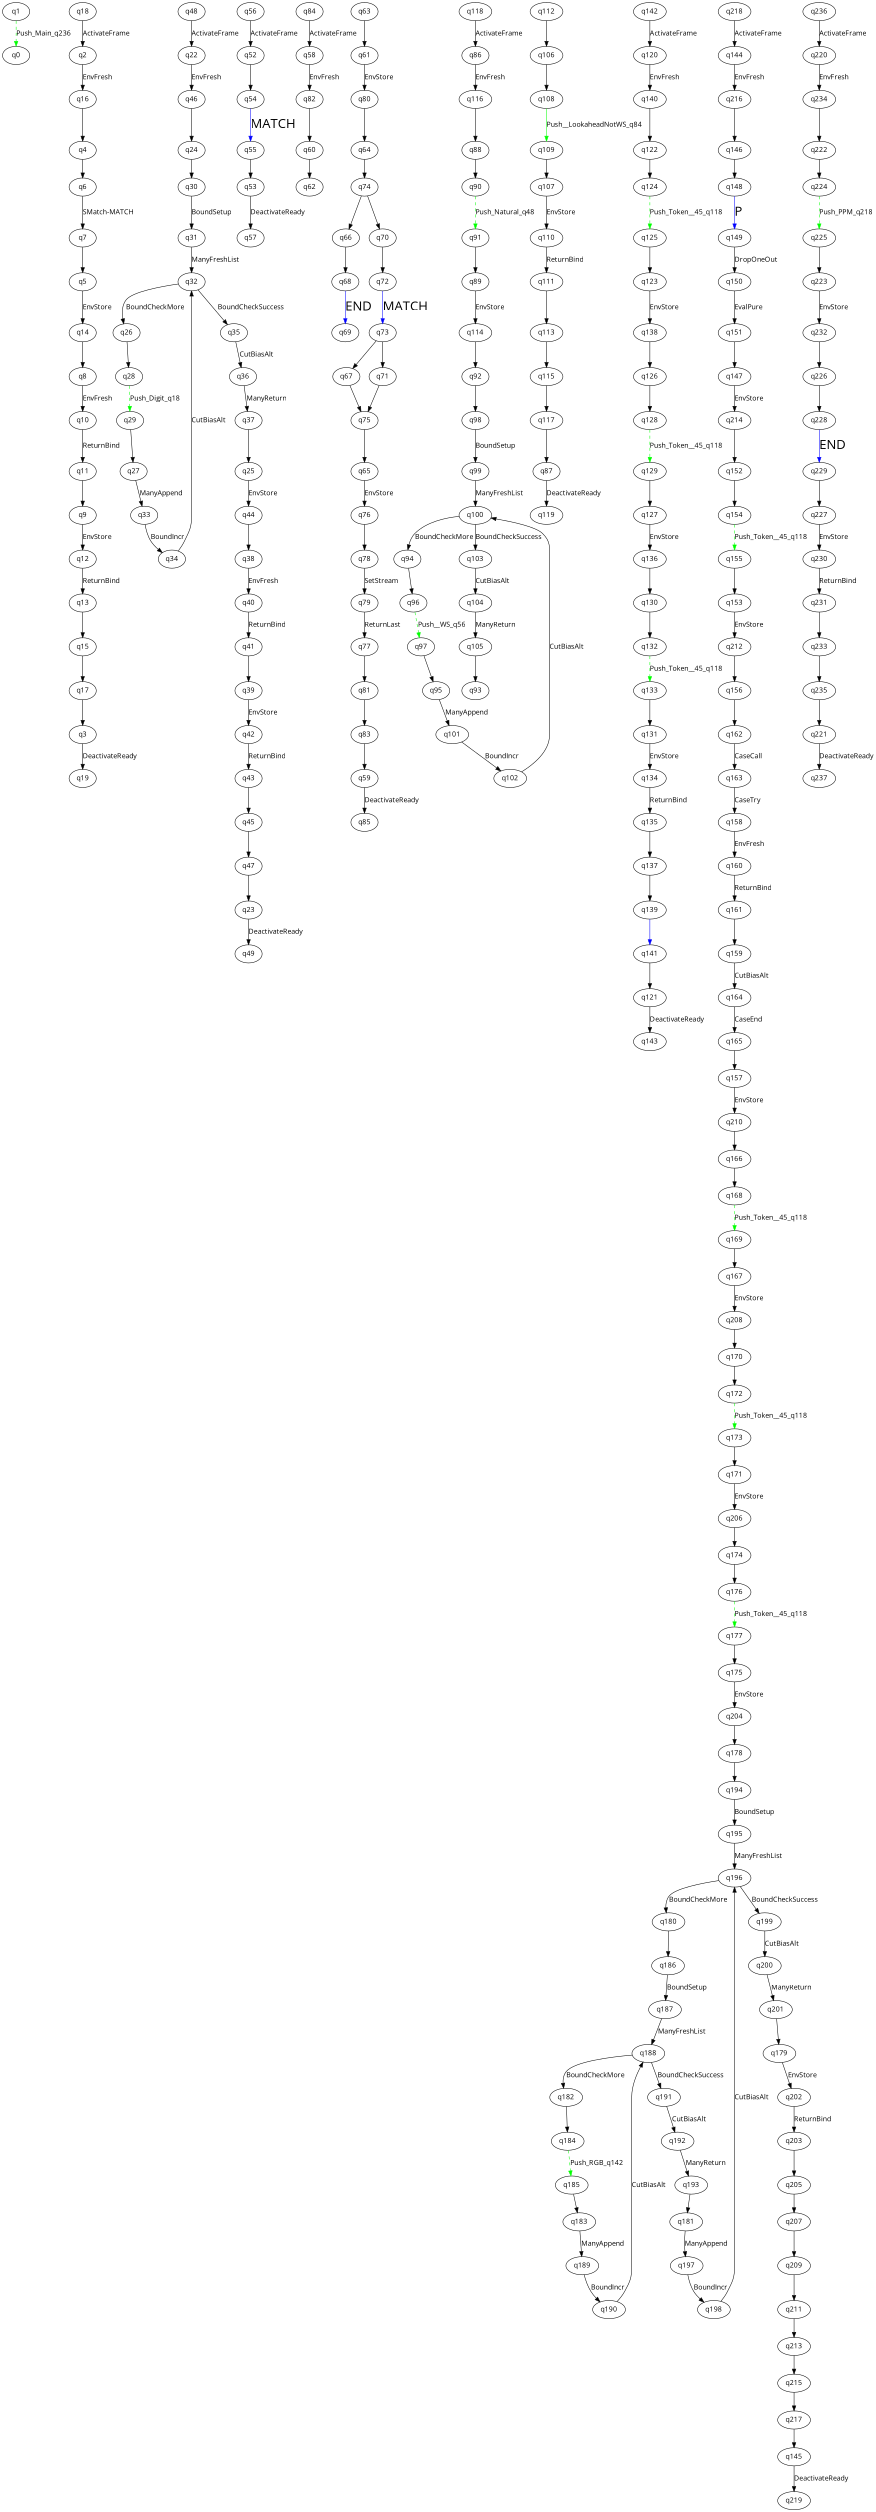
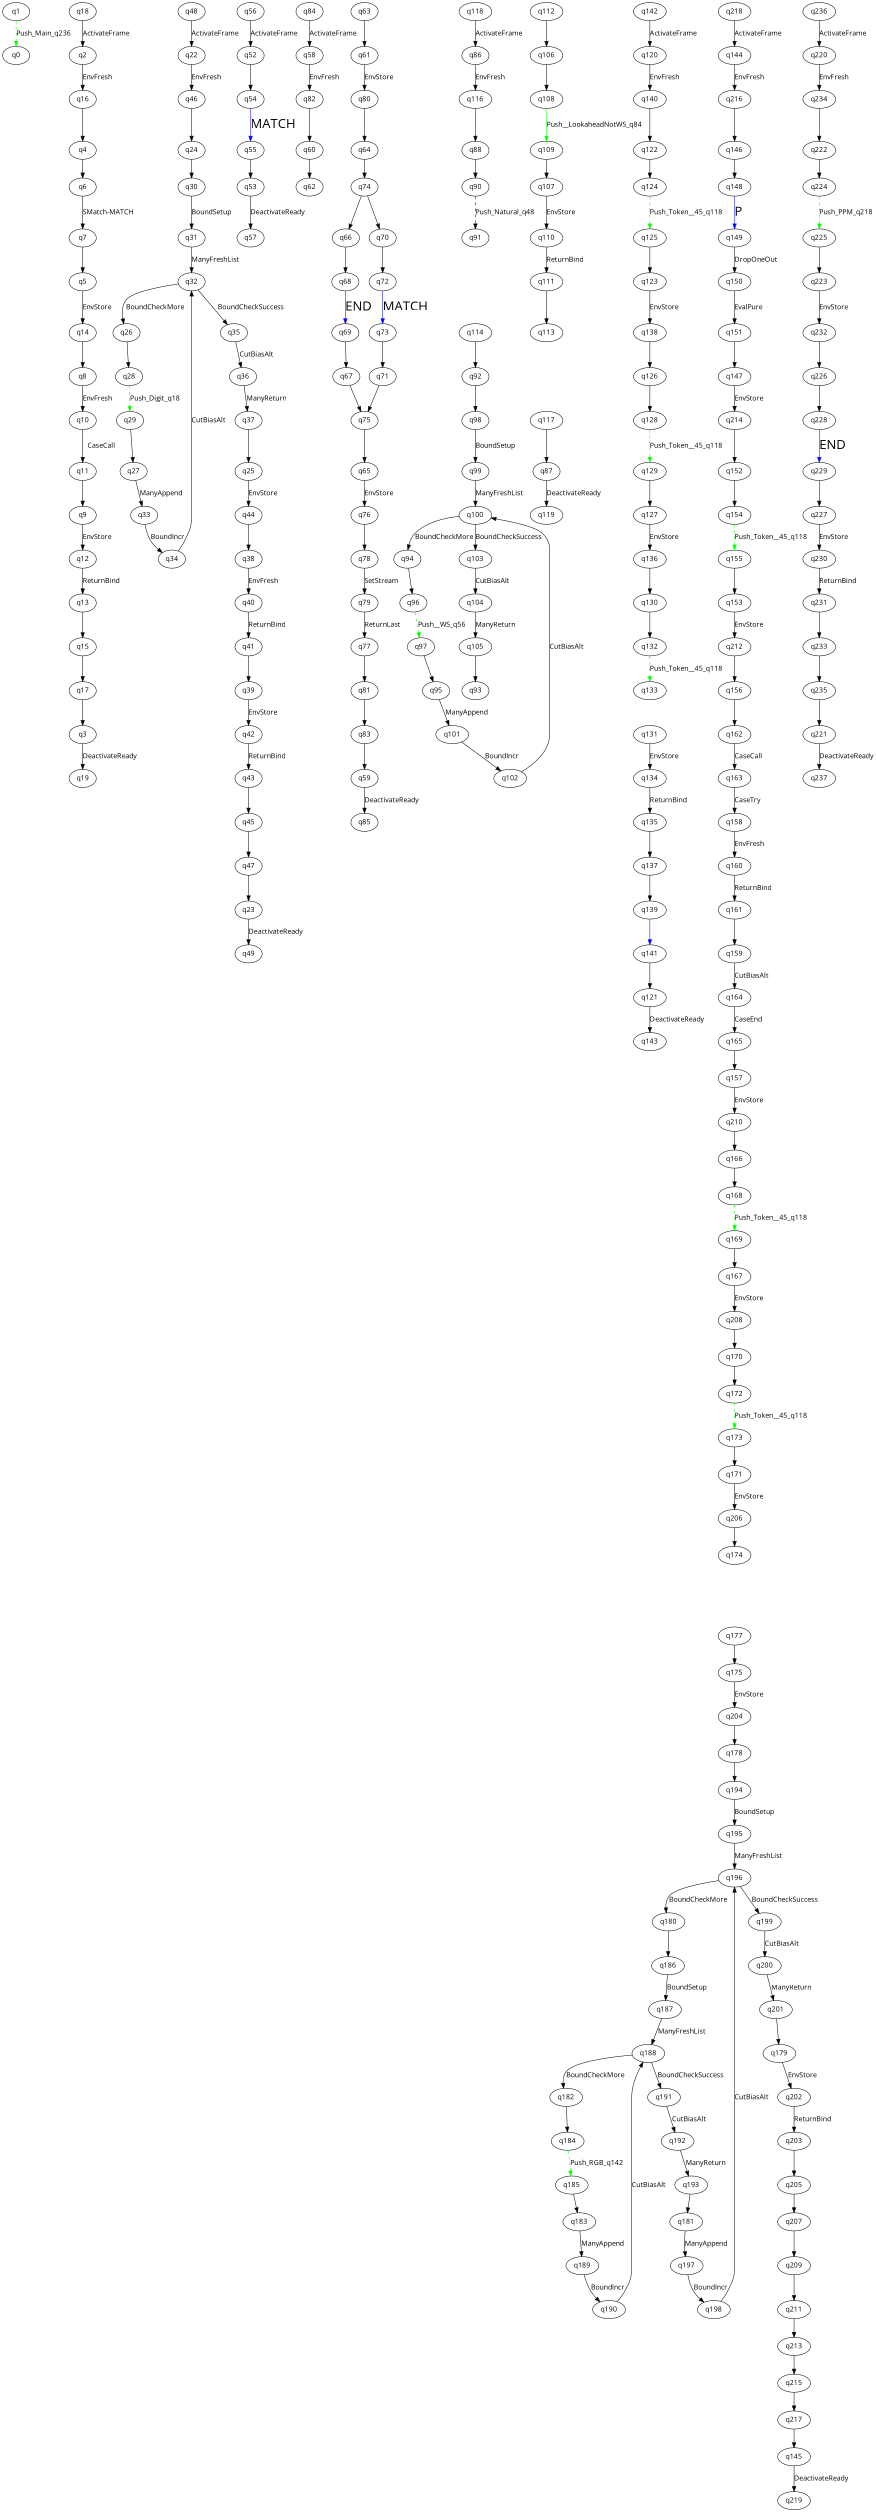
edge "q90" -> "q91": color green -> black
node "q89": removed
edge "q73" -> "q67": now "q69" -> "q67"
node "q115": removed
edge "q10" -> "q11": label "ReturnBind" -> "CaseCall"
edge "q133" -> "q131": removed
node "q176": removed
